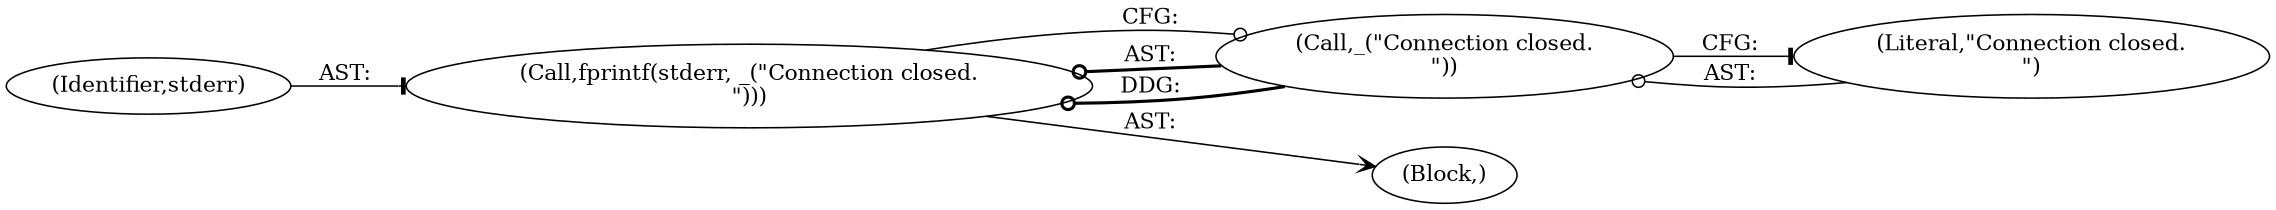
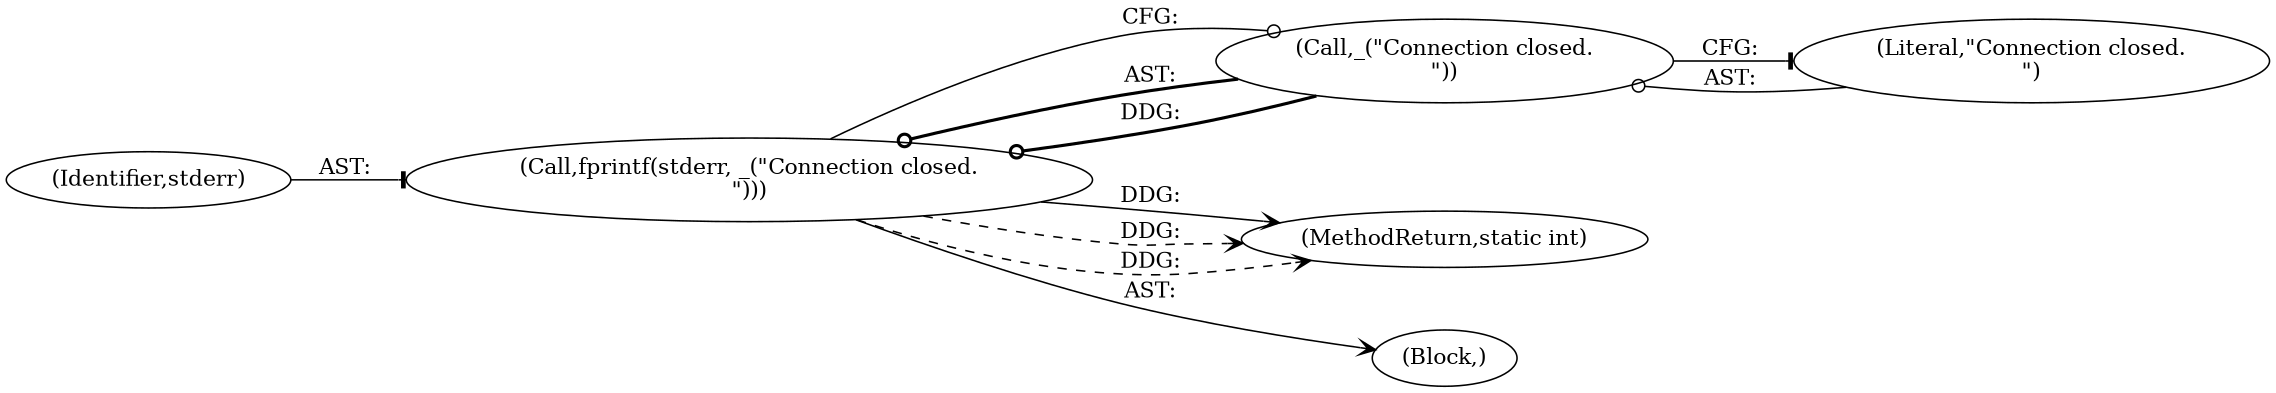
node "(MethodReturn,static int)": added
